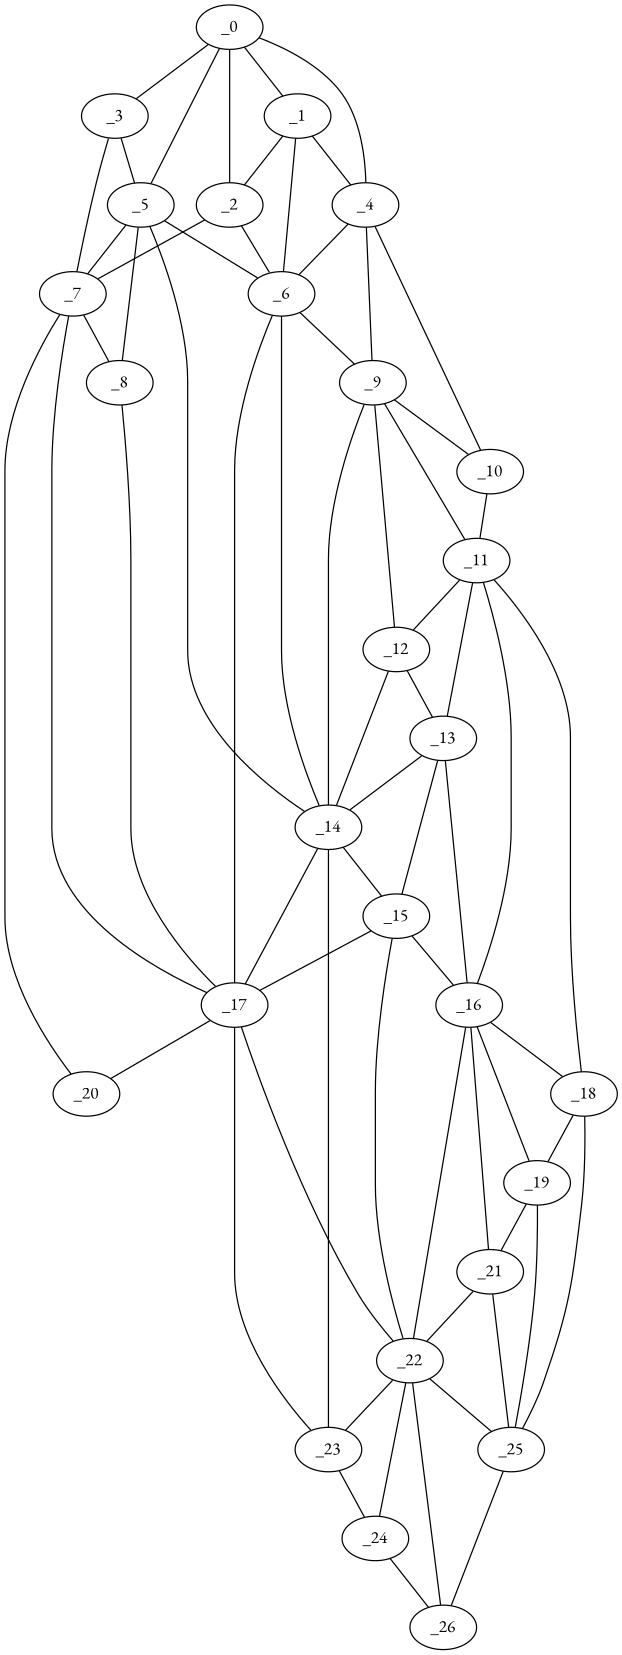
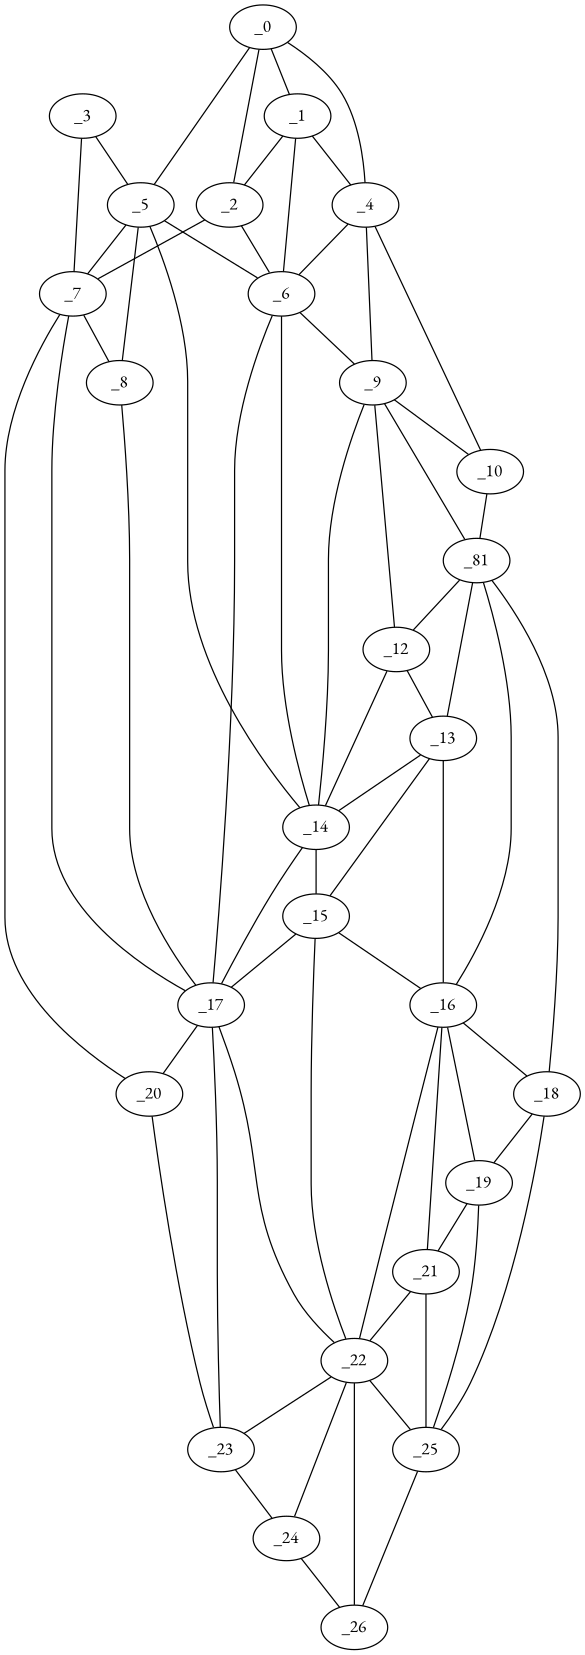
edge "_0" -- "_3": removed
node "_11": label "_11" -> "_81"
edge "_14" -- "_23": now "_20" -- "_23"
